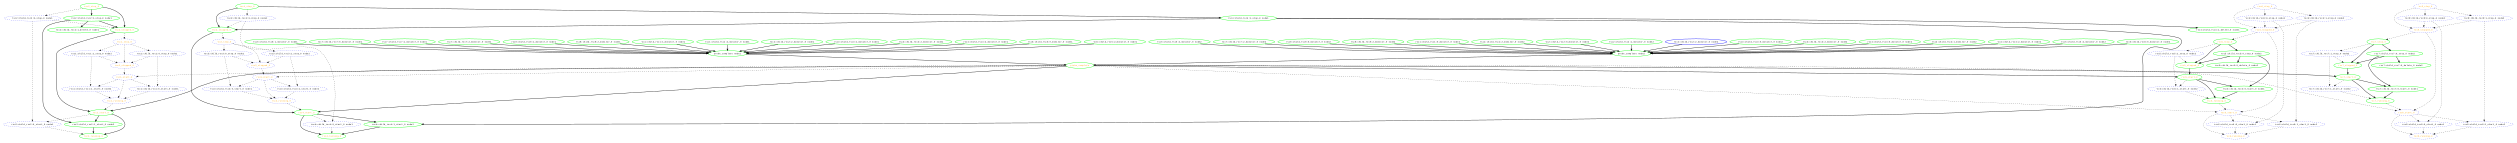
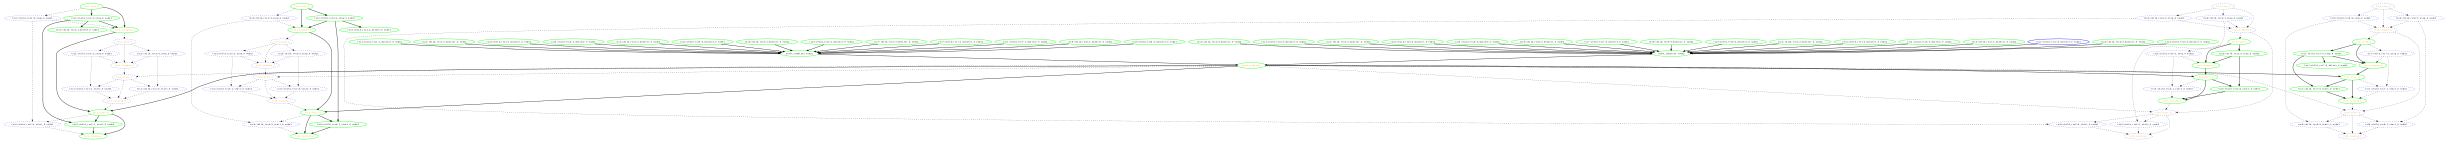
node "rsc1:child_rsc1:2_monitor_0 node1": removed
node "rsc5:child_rsc5:0_delete_0 node2": removed
